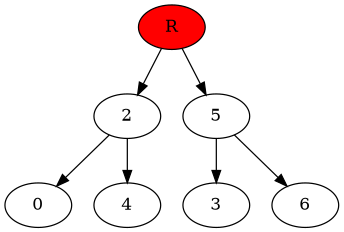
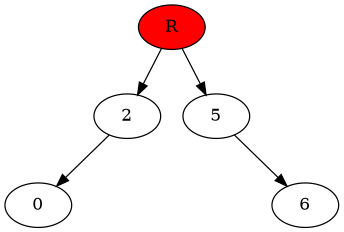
node "4": removed
node "3": removed
